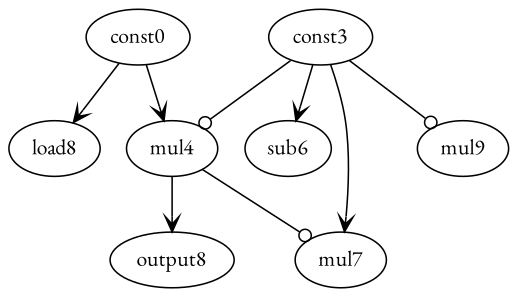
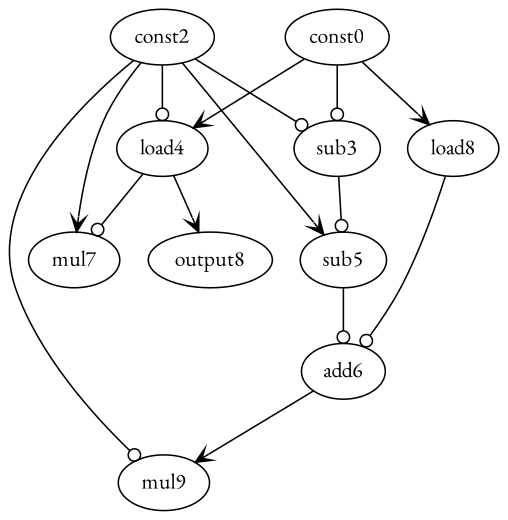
node "const3": label "const3" -> "const2"
node "mul4": label "mul4" -> "load4"
node "sub6": label "sub6" -> "sub5"
node "sub3": added
node "add6": added
